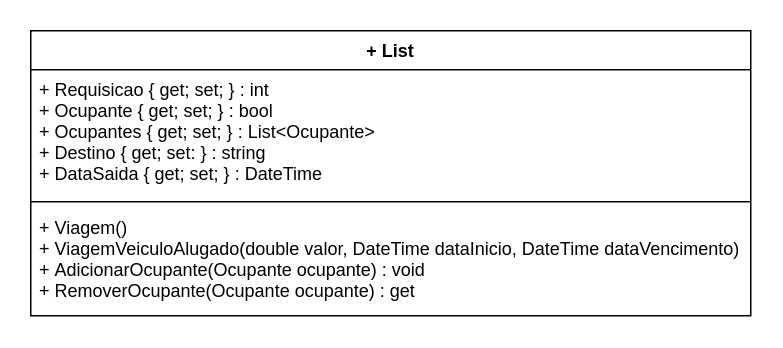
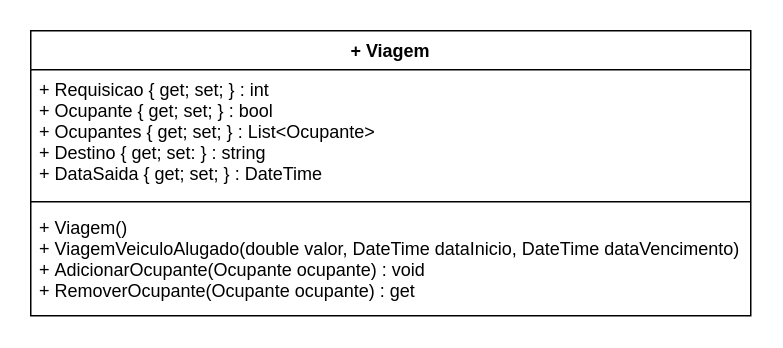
node "+ List": label "+ List" -> "+ Viagem"
